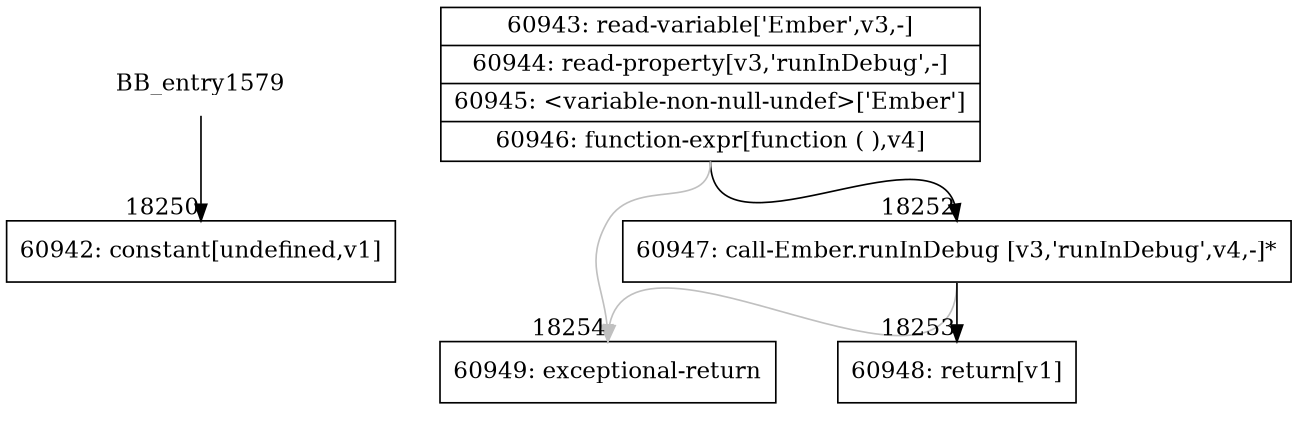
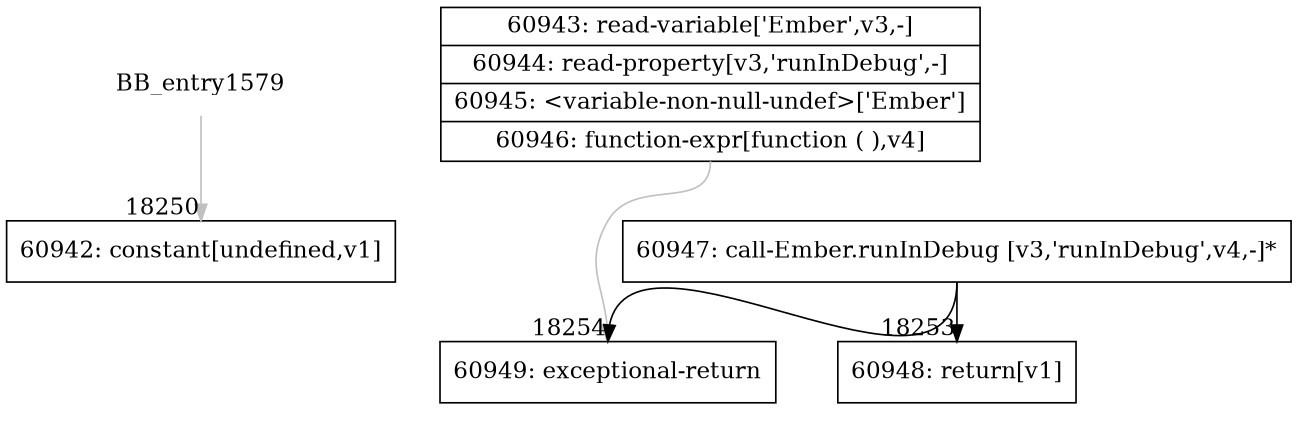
edge "BB_entry1579" -> "60942: constant[undefined,v1]": color black -> gray
edge "60943: read-variable['Ember',v3,-]" -> "60947: call-Ember.runInDebug [v3,'runInDebug',v4,-]*": removed
edge "60947: call-Ember.runInDebug [v3,'runInDebug',v4,-]*" -> "60949: exceptional-return": color gray -> black
